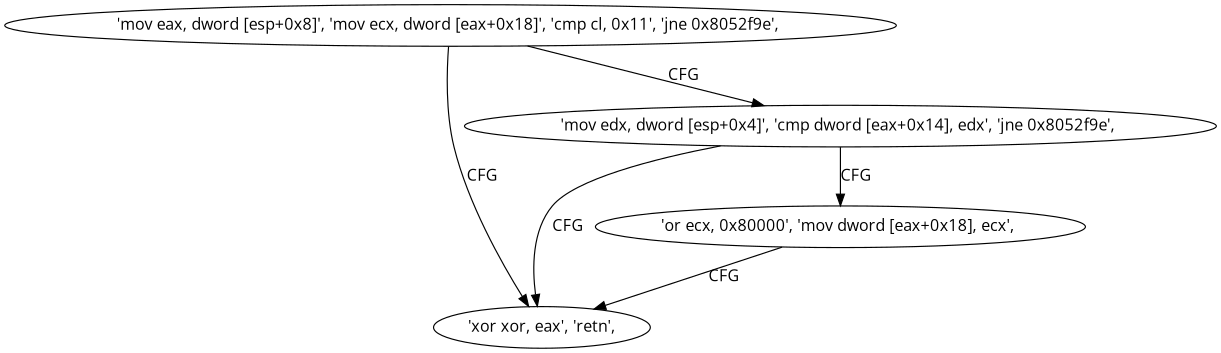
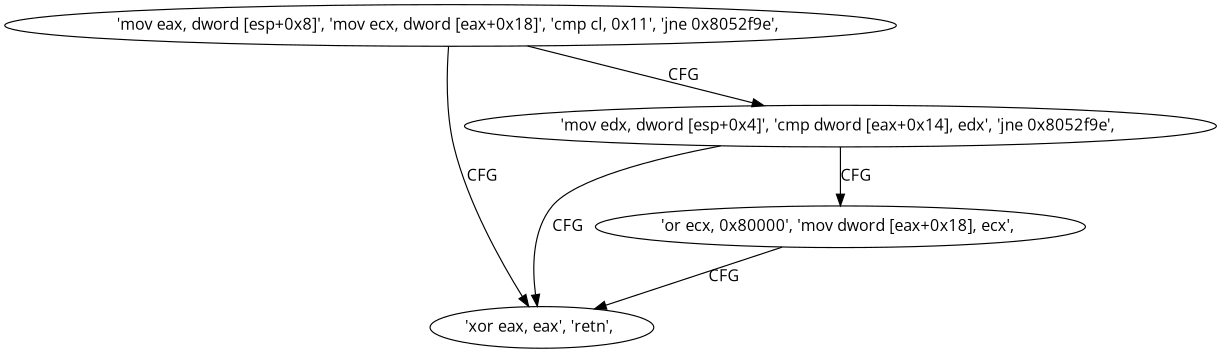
node "'xor xor, eax', 'retn',": label "'xor xor, eax', 'retn'," -> "'xor eax, eax', 'retn',"
